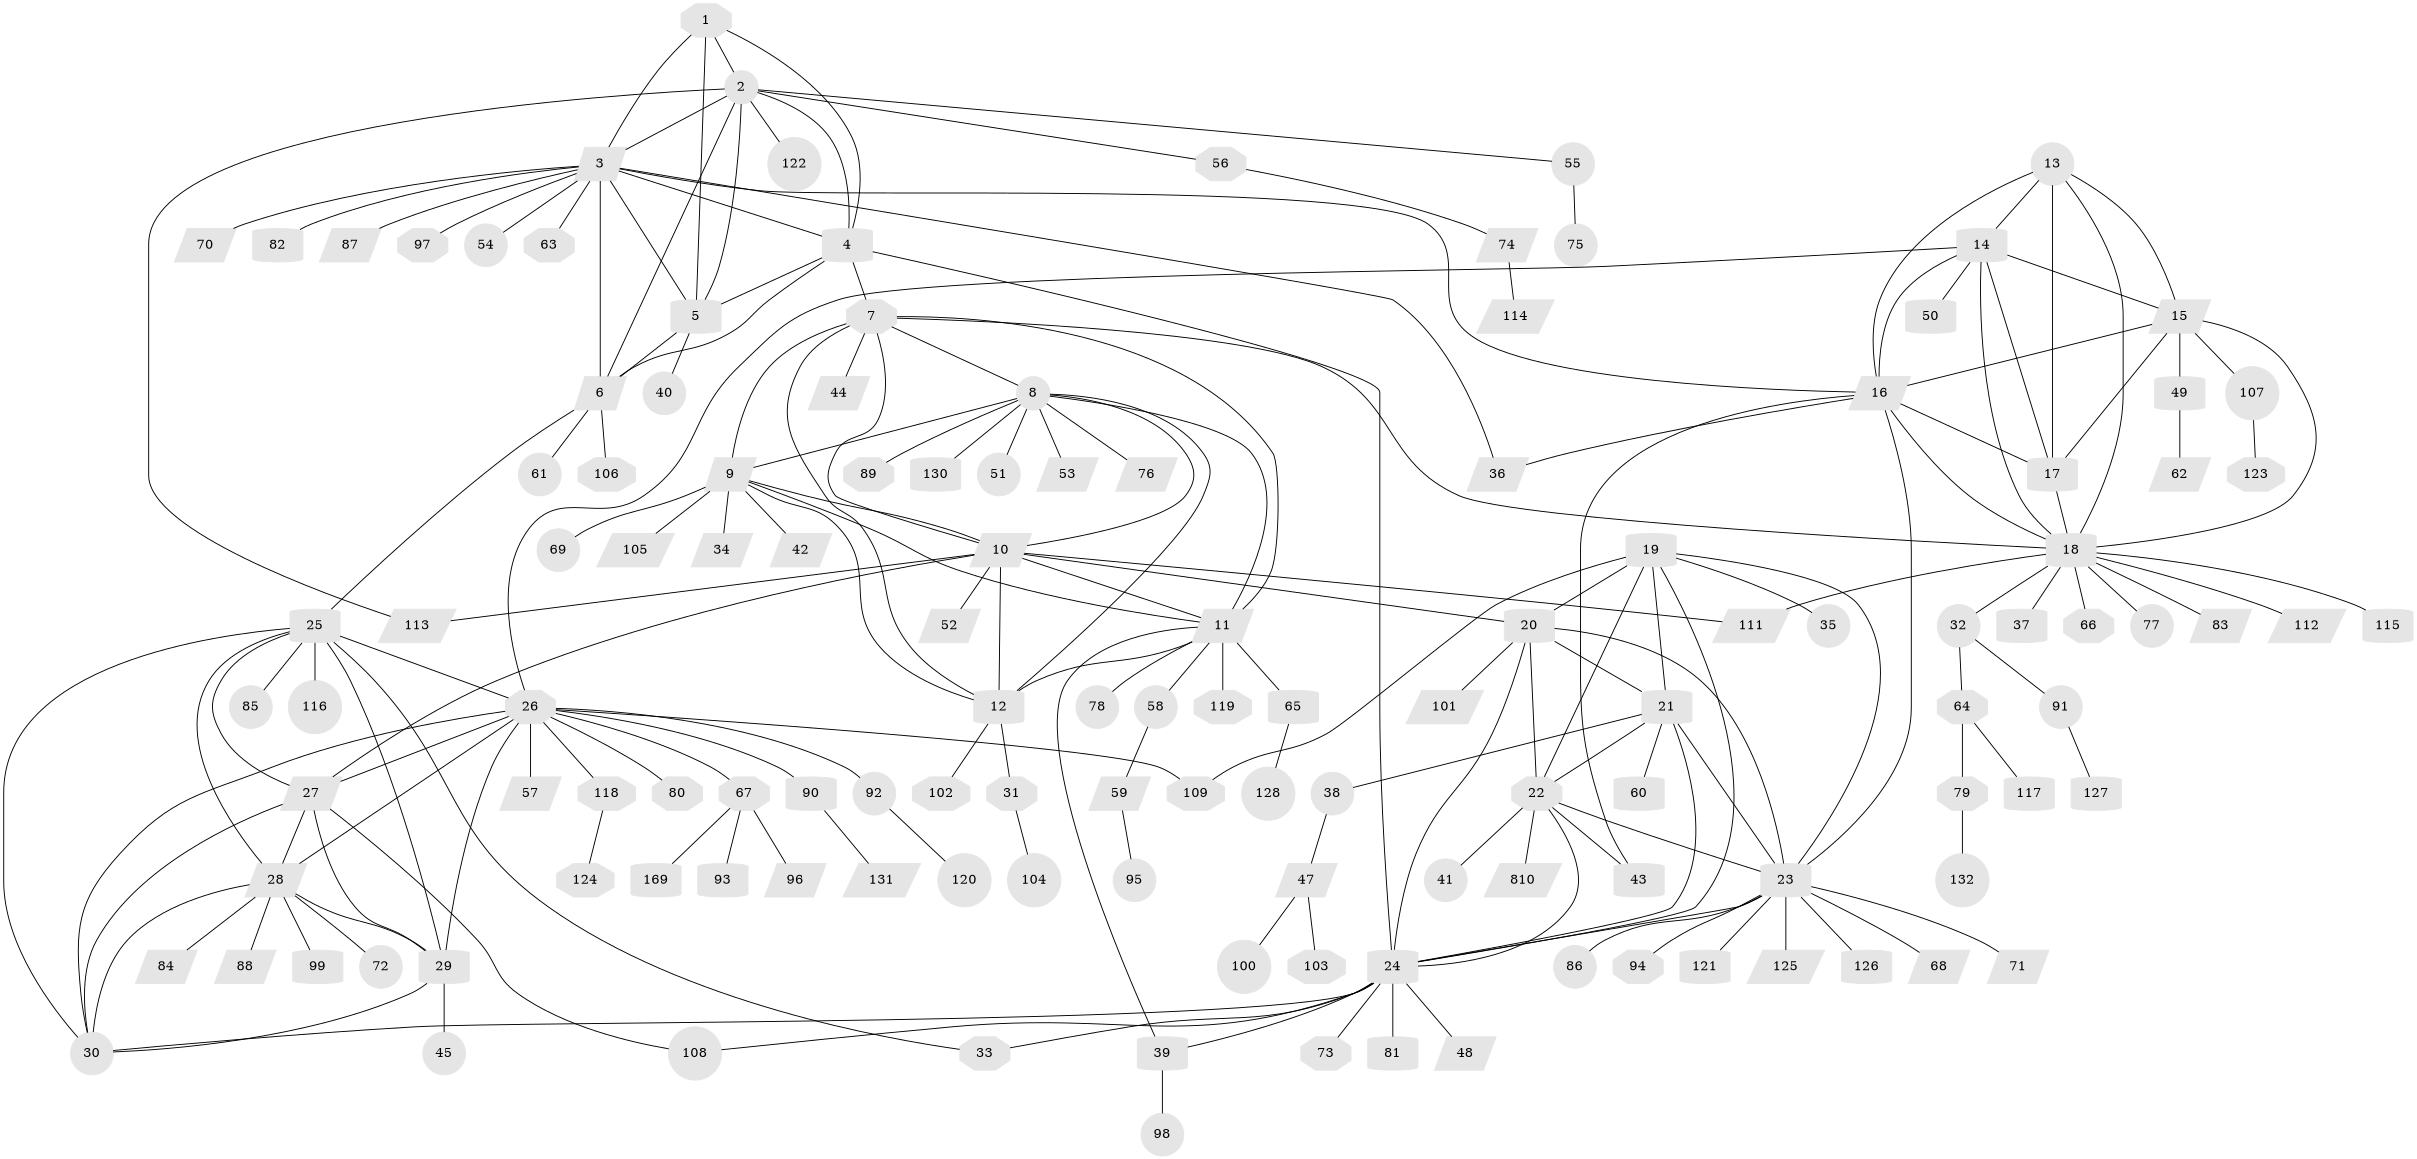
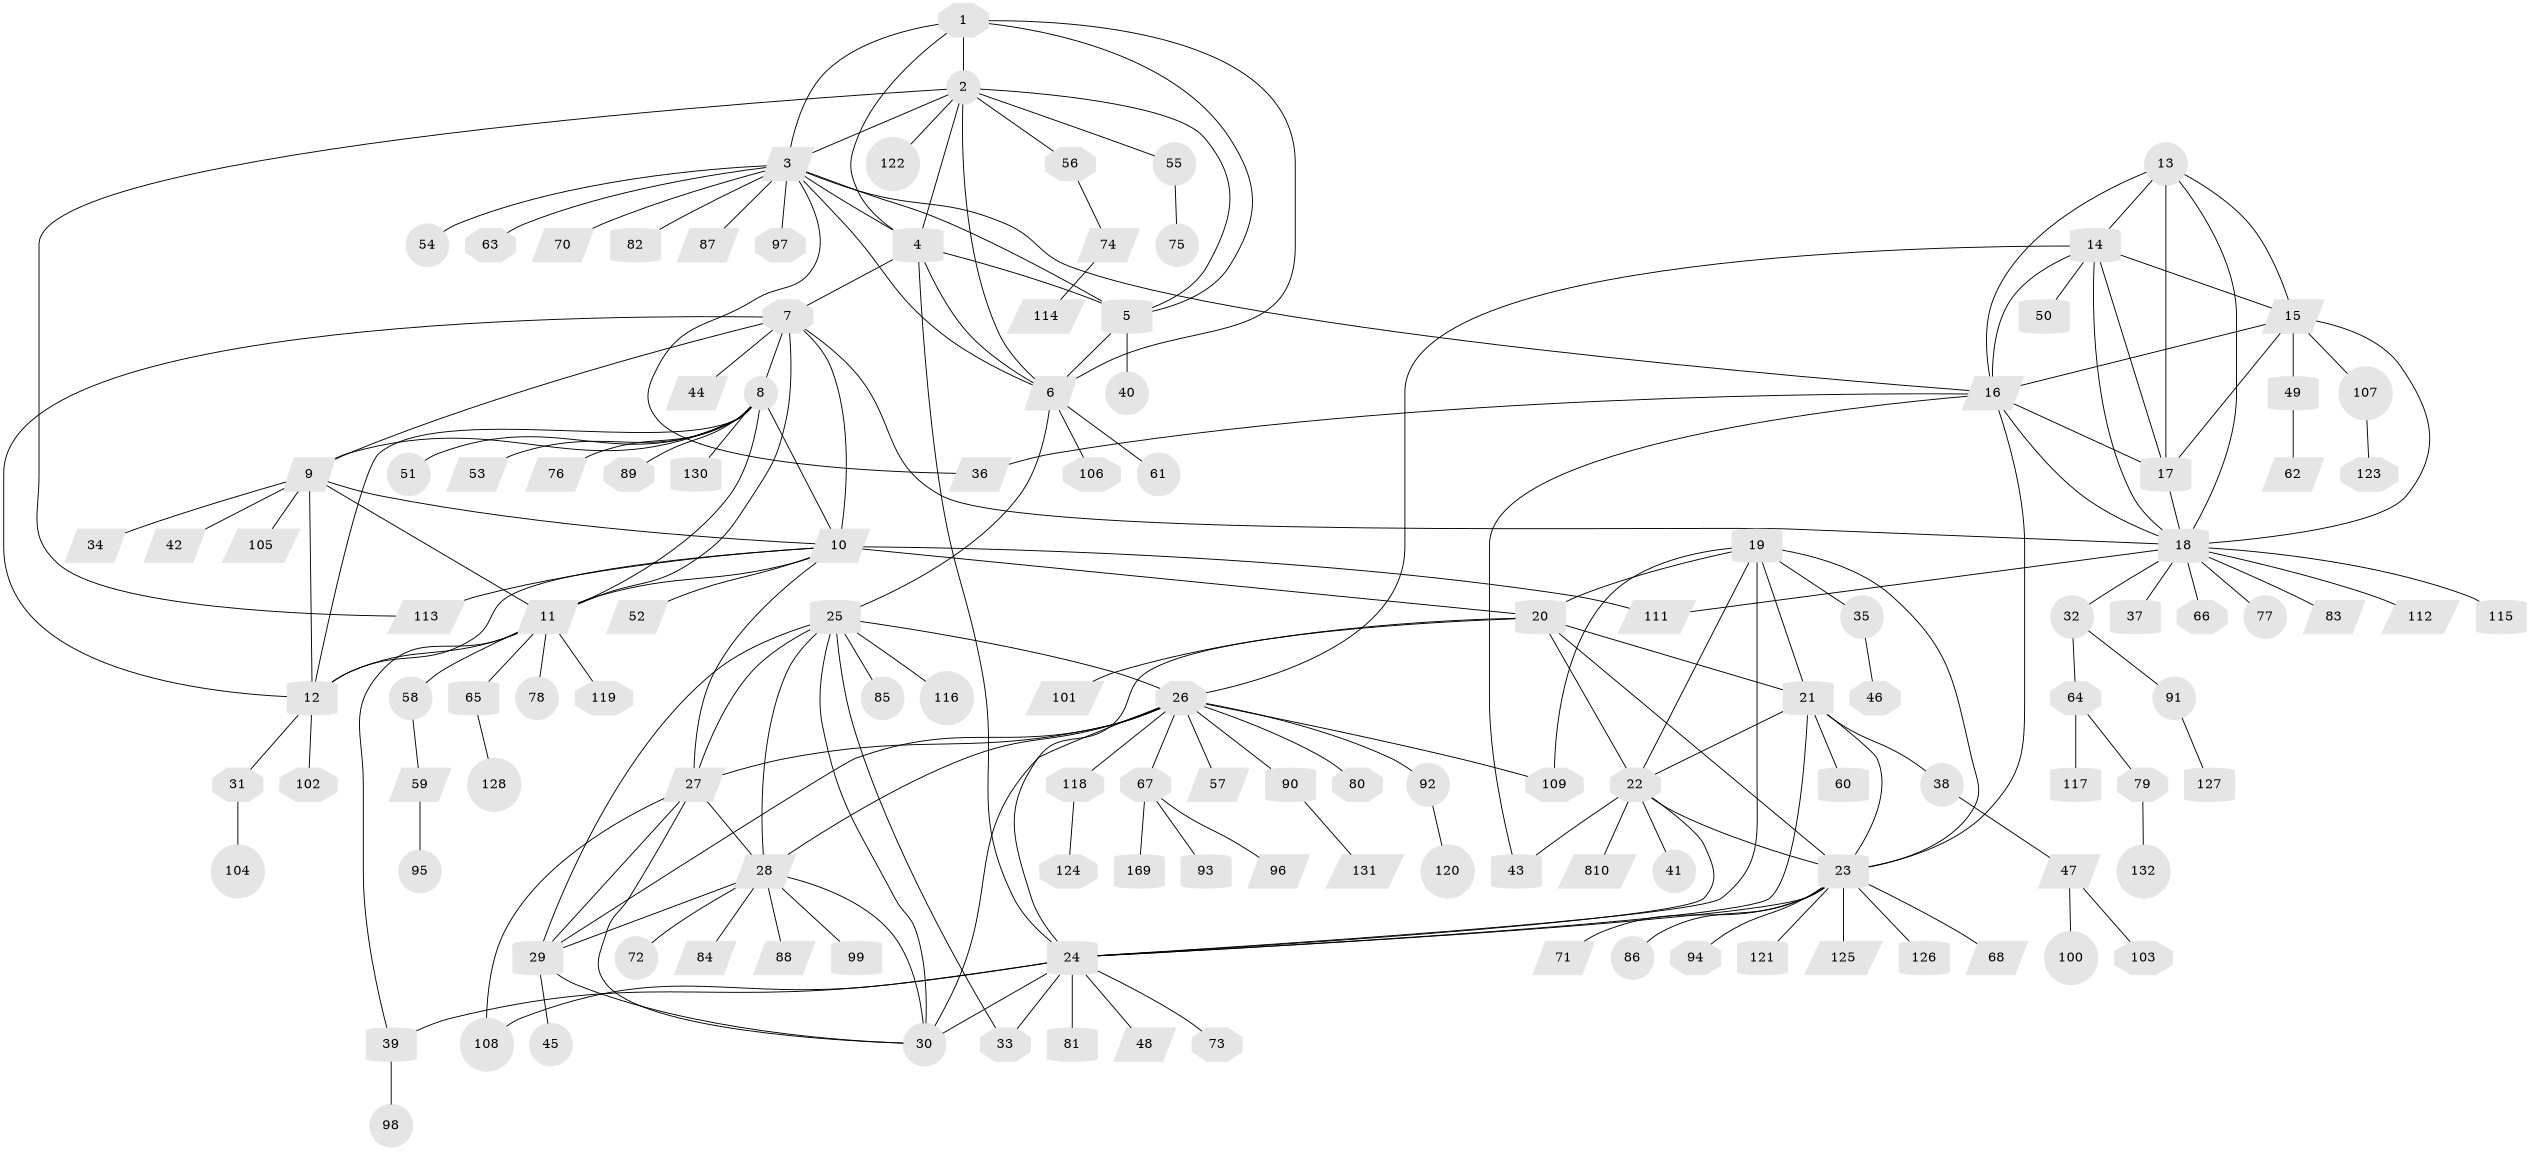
edge "1" -- "6": added
node "69": removed
node "46": added
